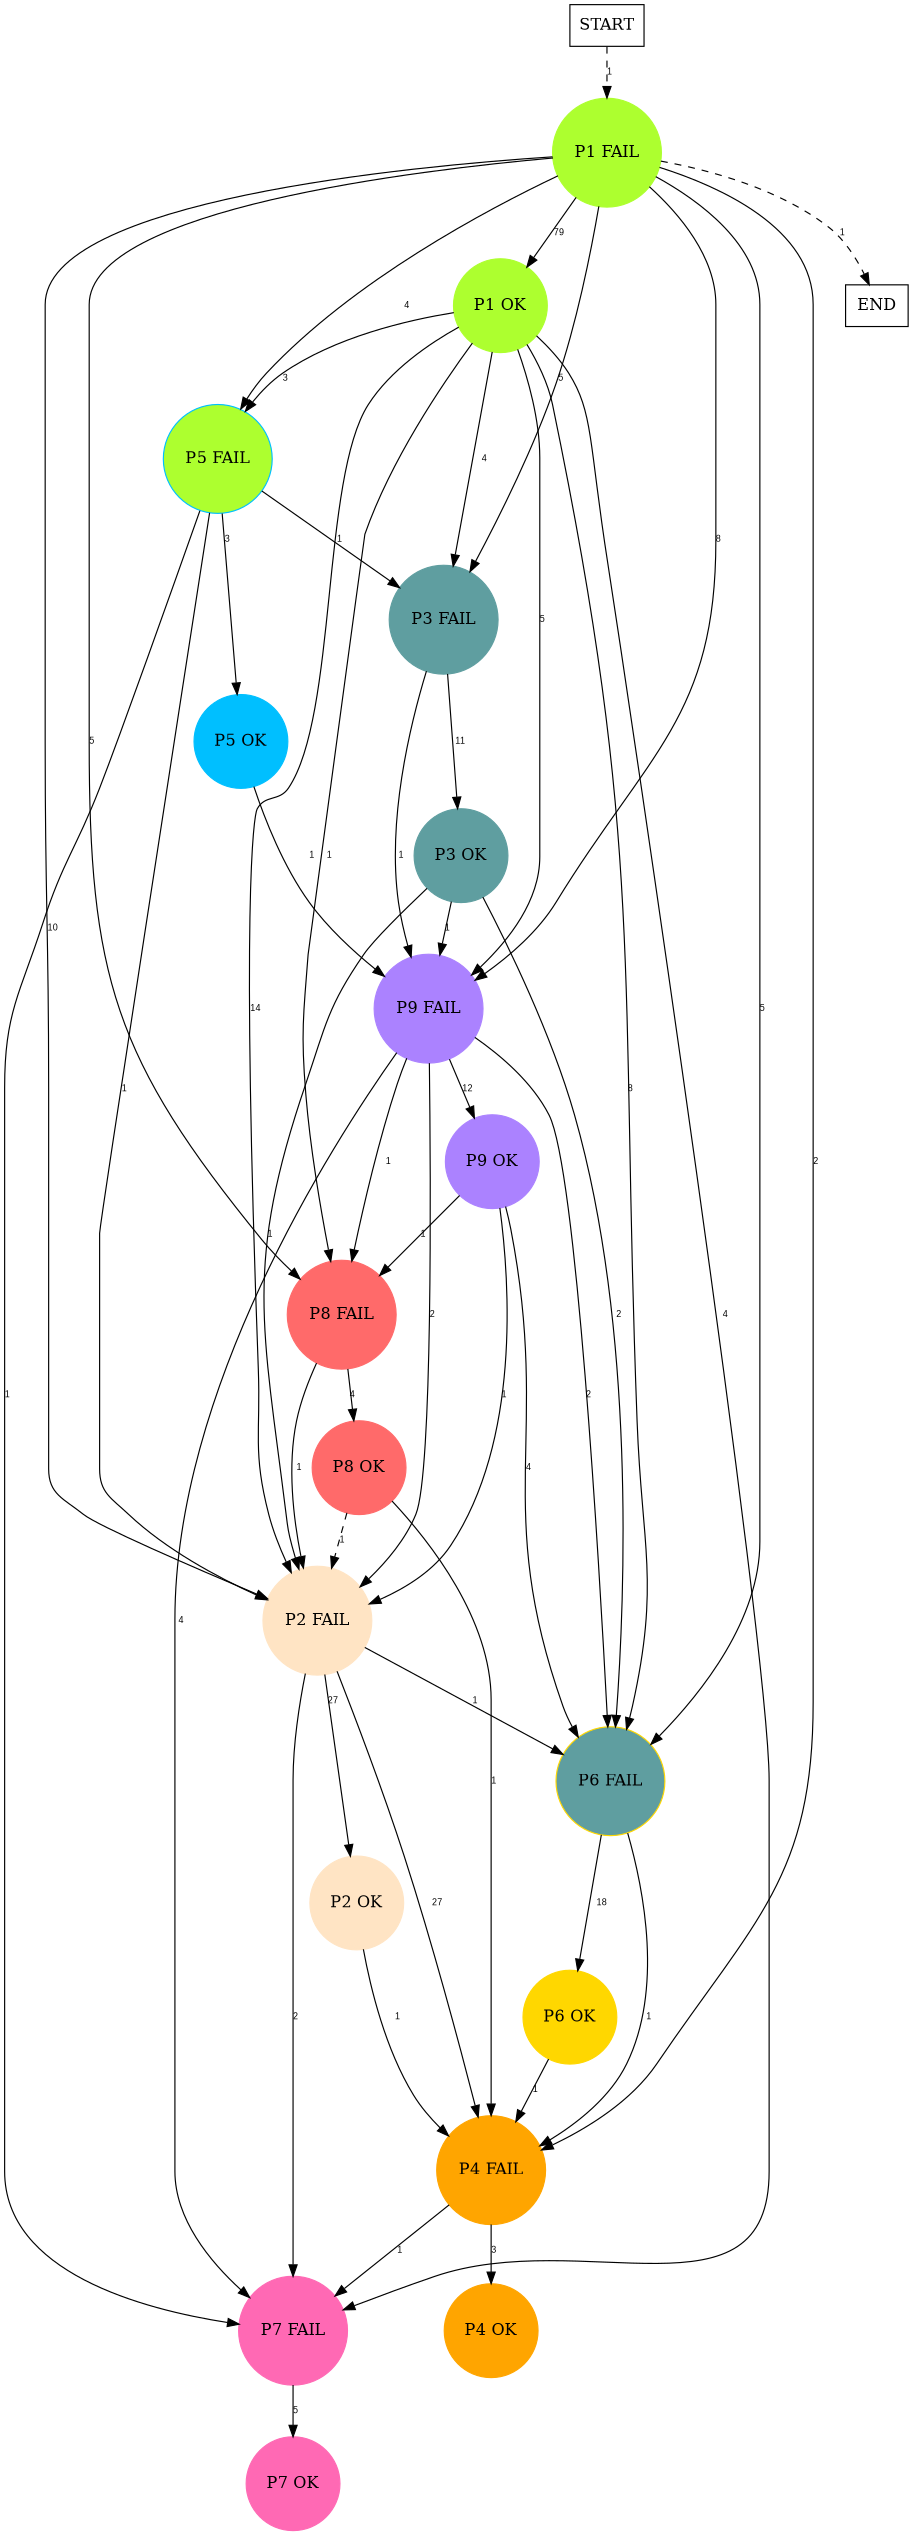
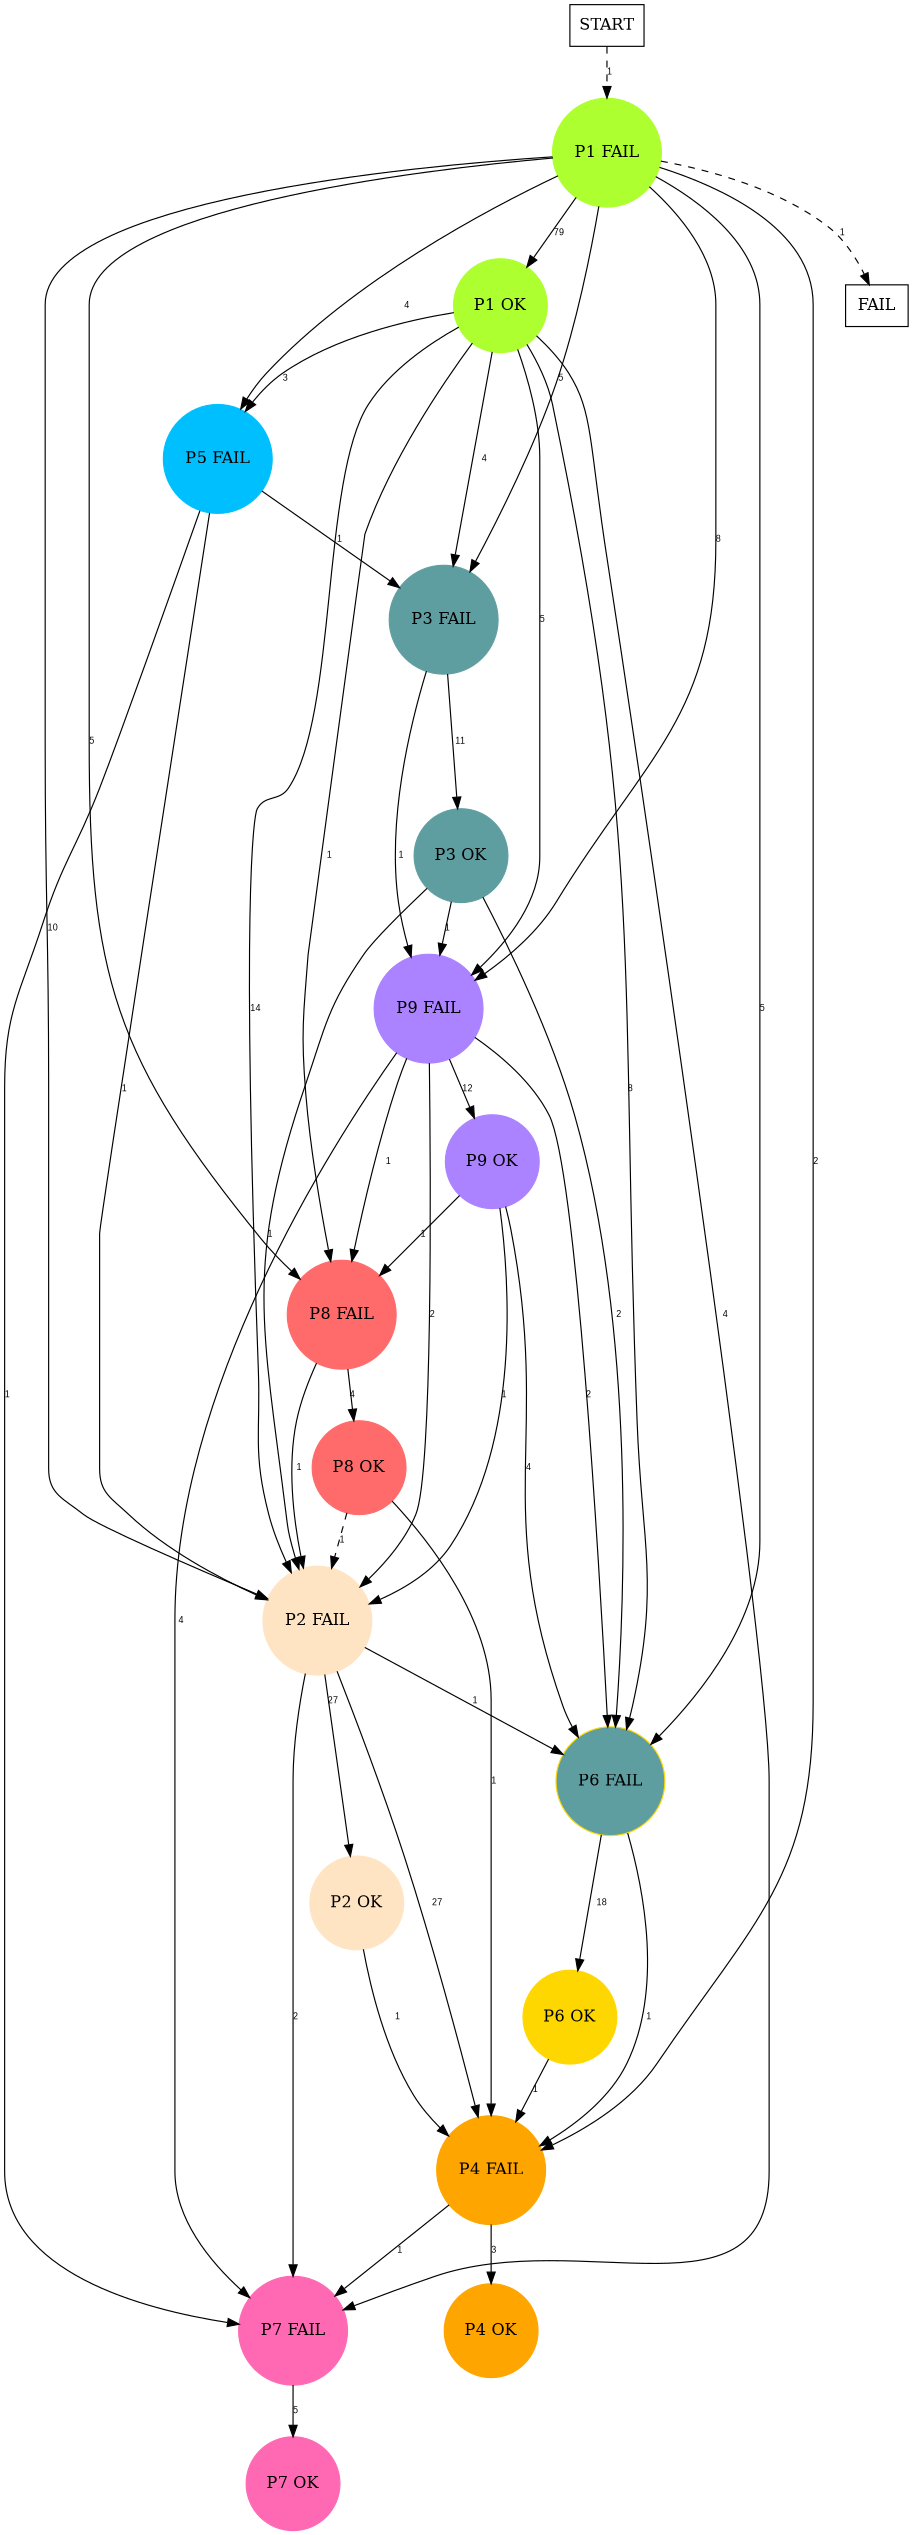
node "END": label "END" -> "FAIL"
node "P5 FAIL": fillcolor greenyellow -> deepskyblue
node "P5 OK": removed
